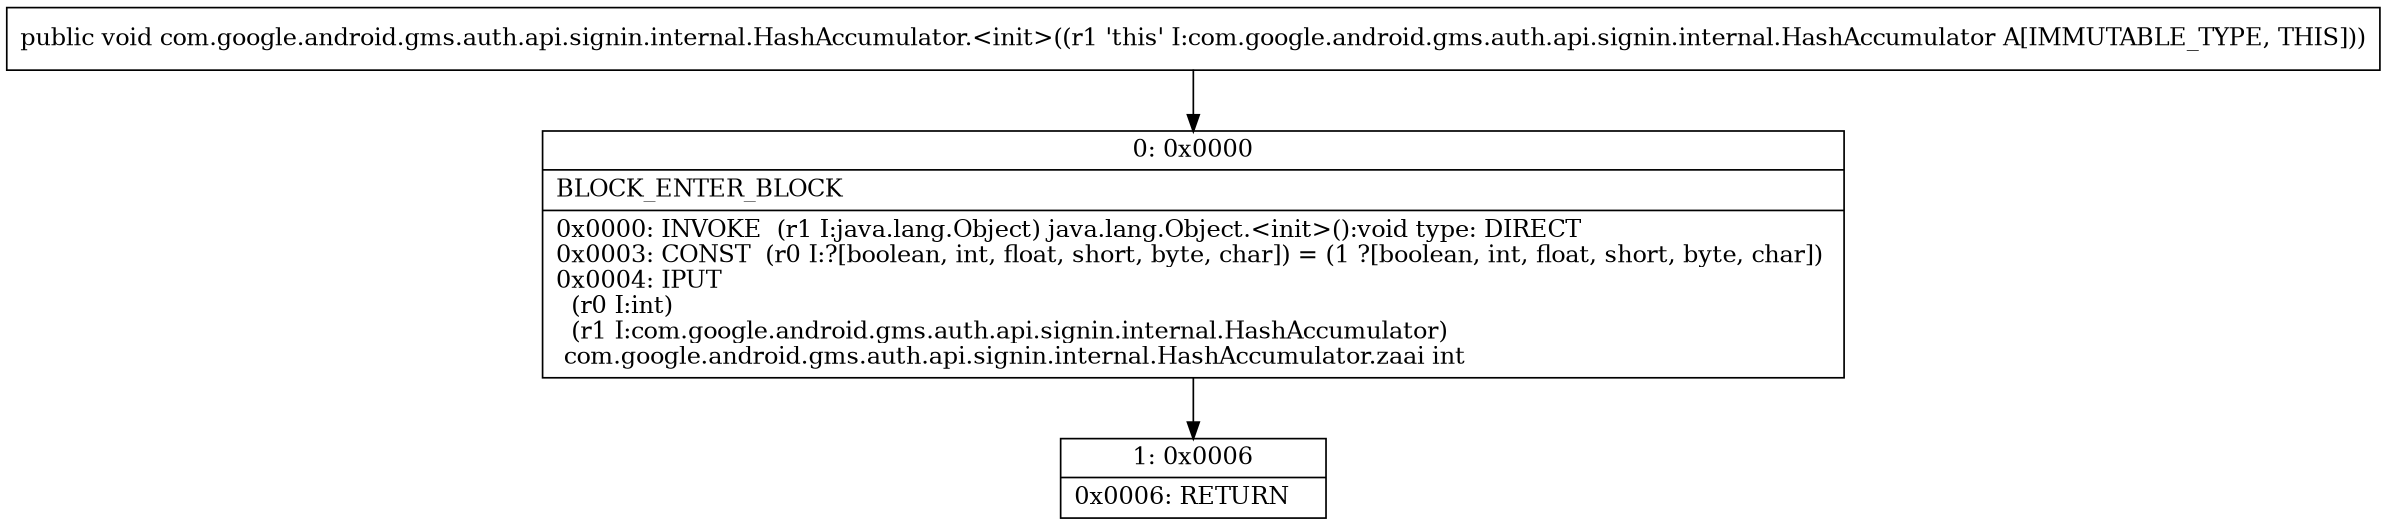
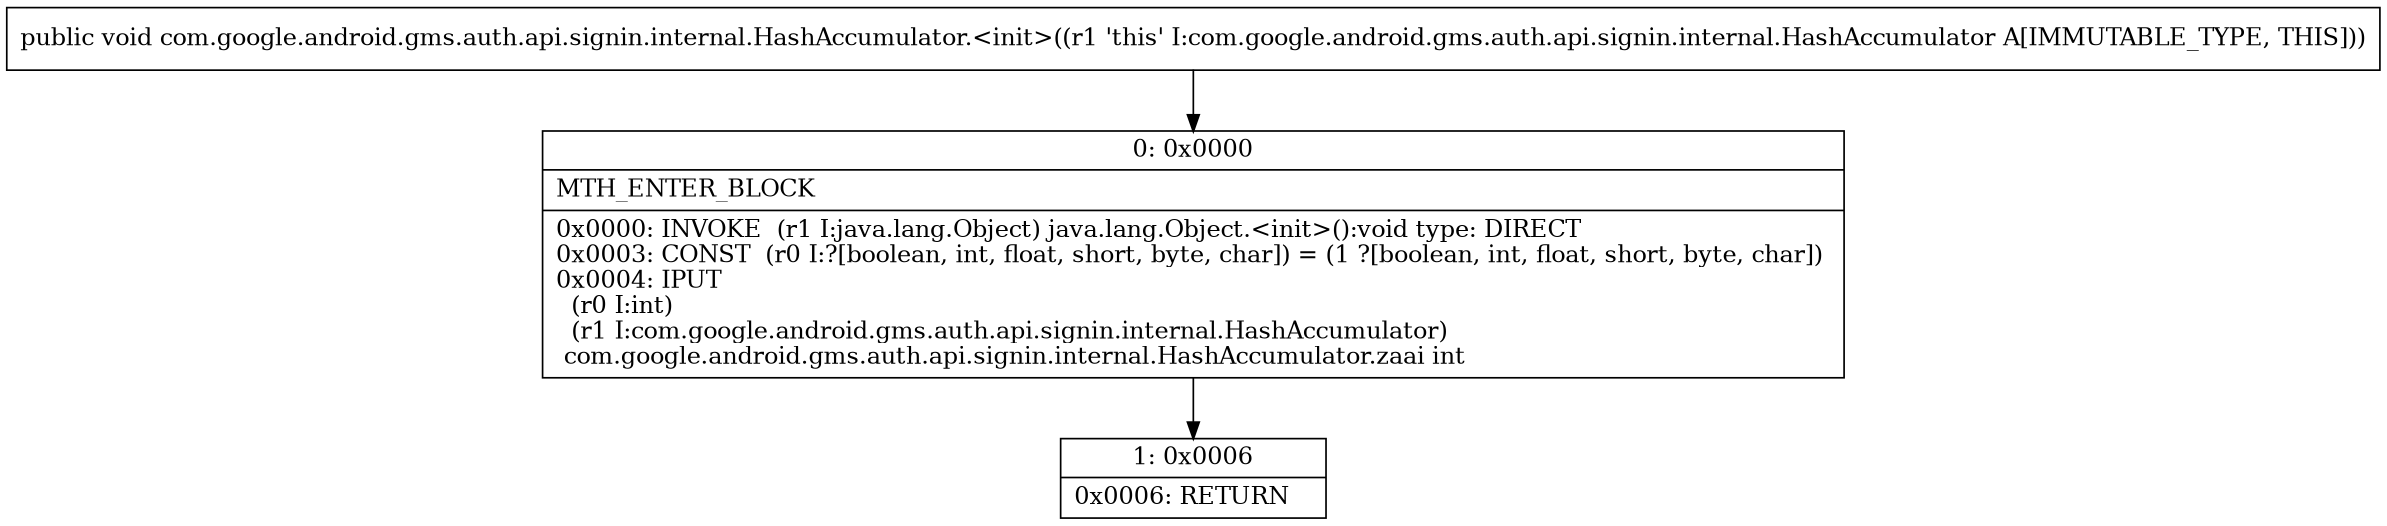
node "0: 0x0000": text "BLOCK_ENTER_BLOCK" -> "MTH_ENTER_BLOCK"
